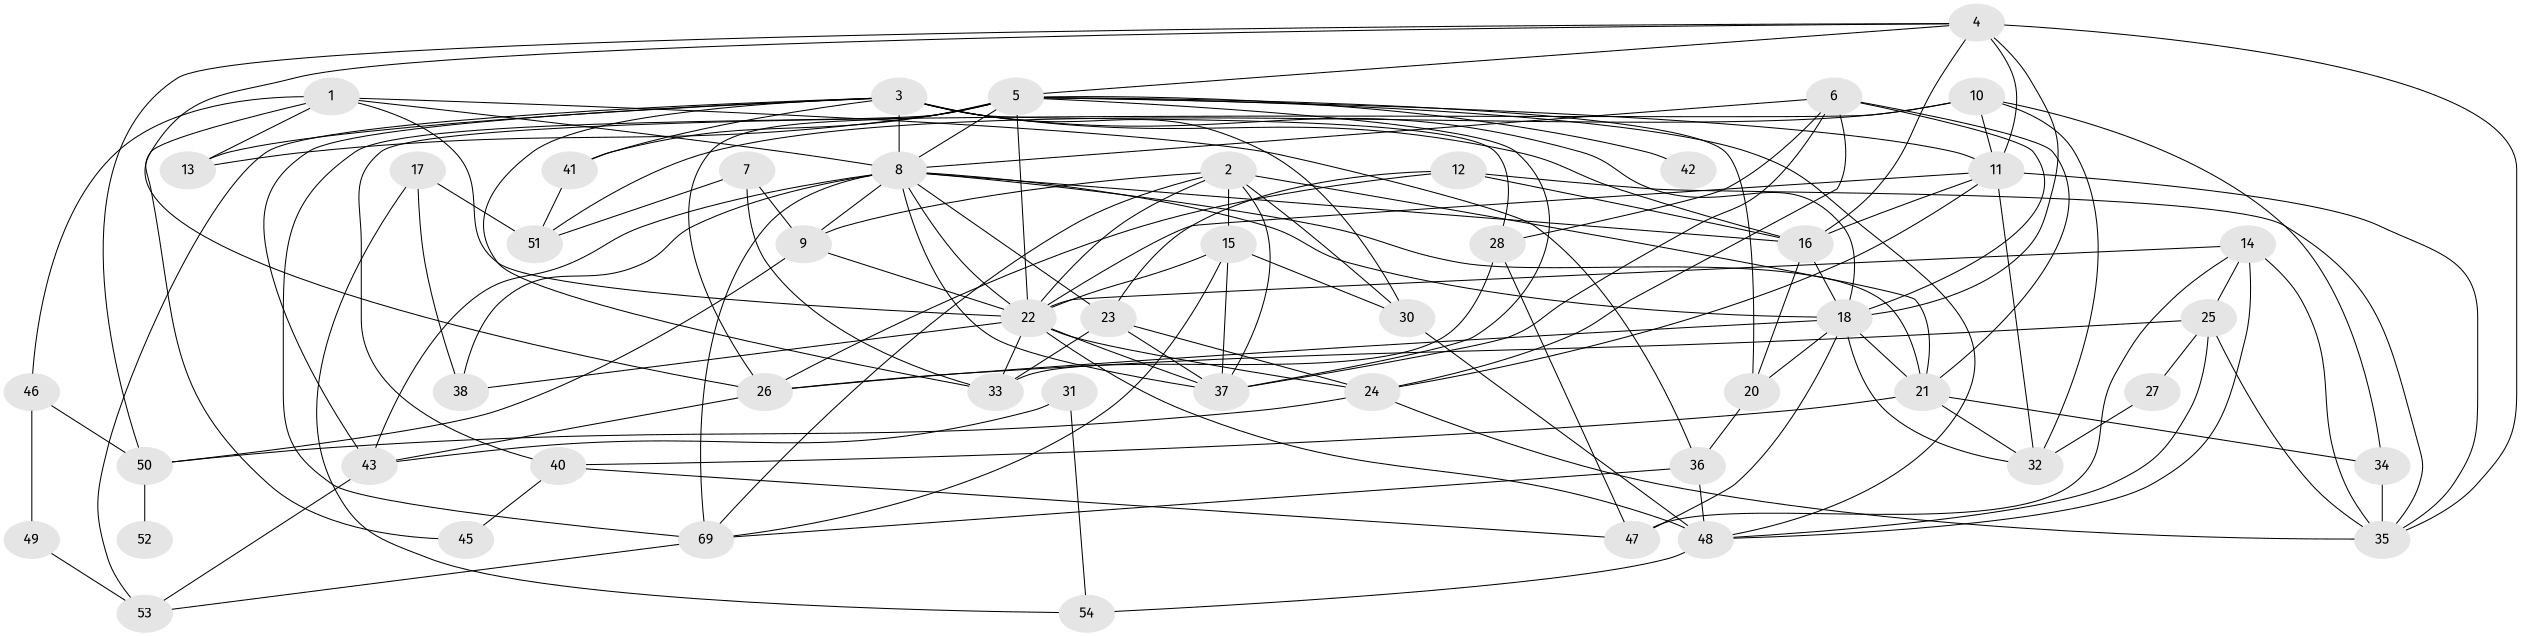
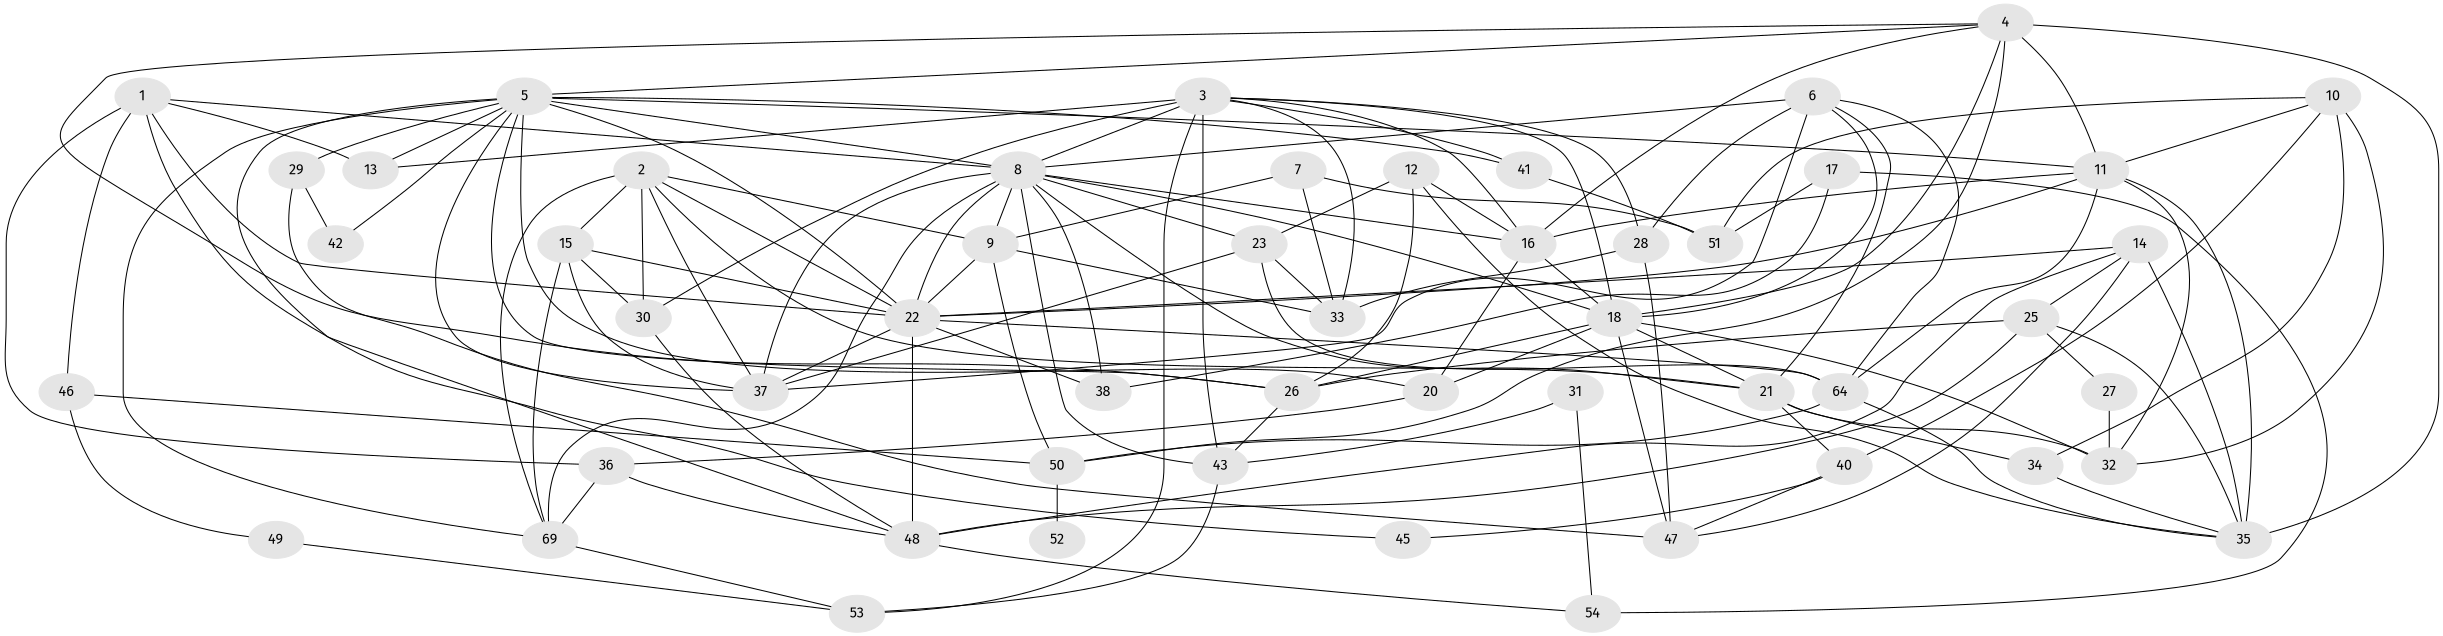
node "29": added
edge "22" -- "33": now "9" -- "33"
node "24": label "24" -> "64"
